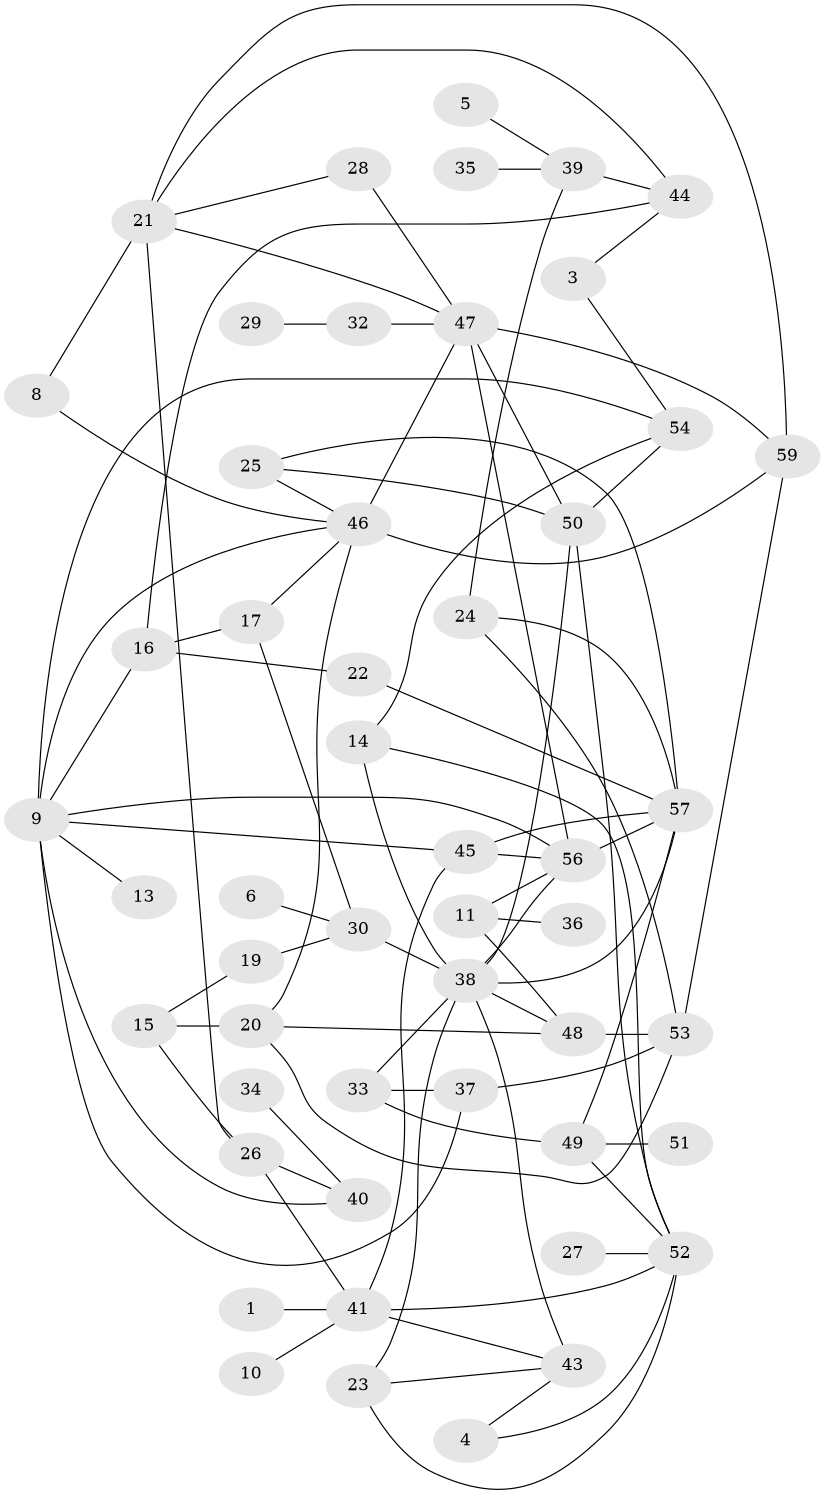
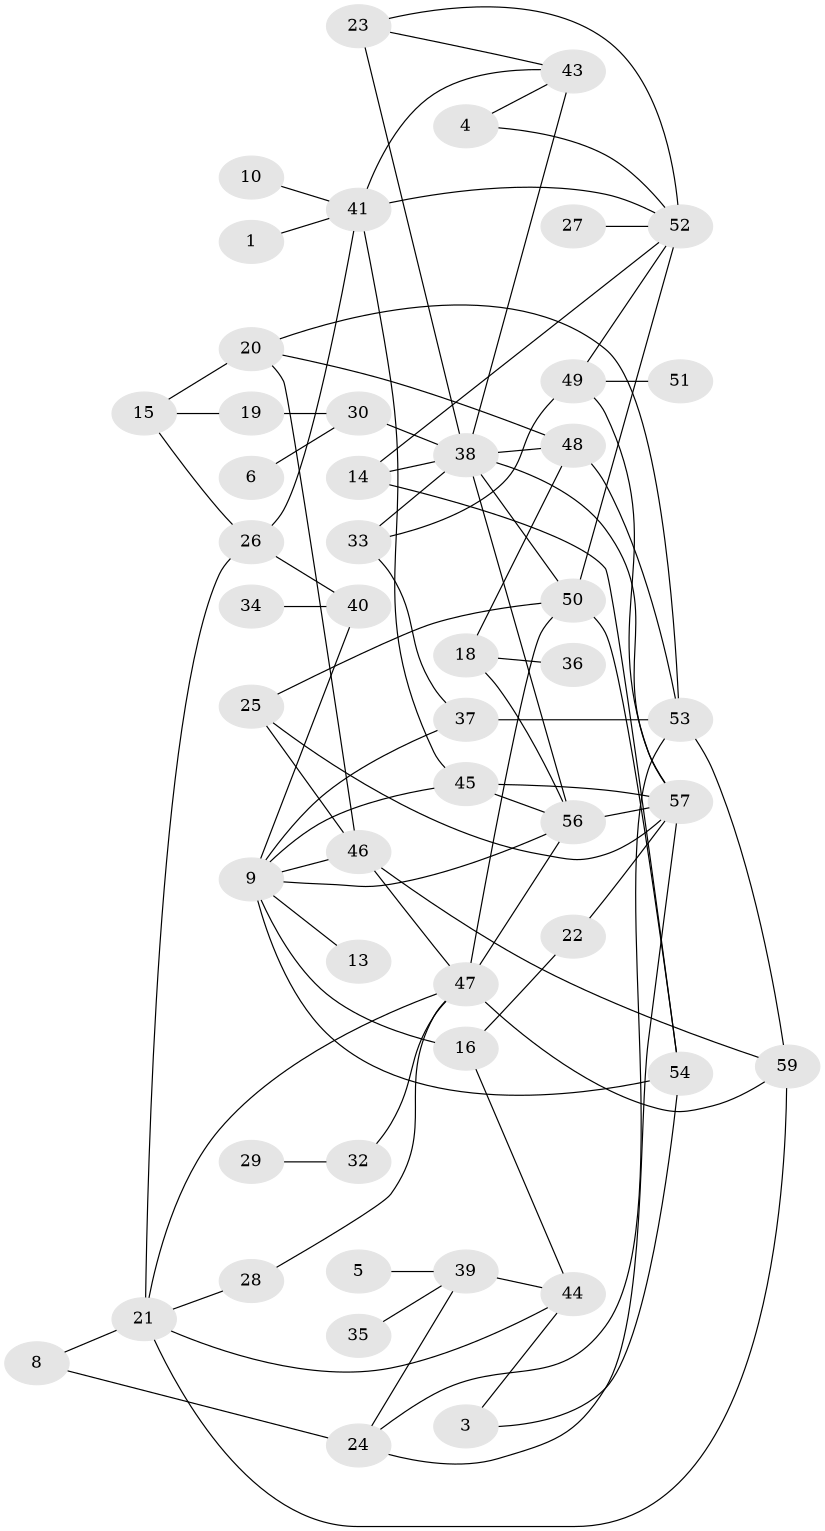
edge "8" -- "46": now "8" -- "24"
node "17": removed
node "11": label "11" -> "18"
